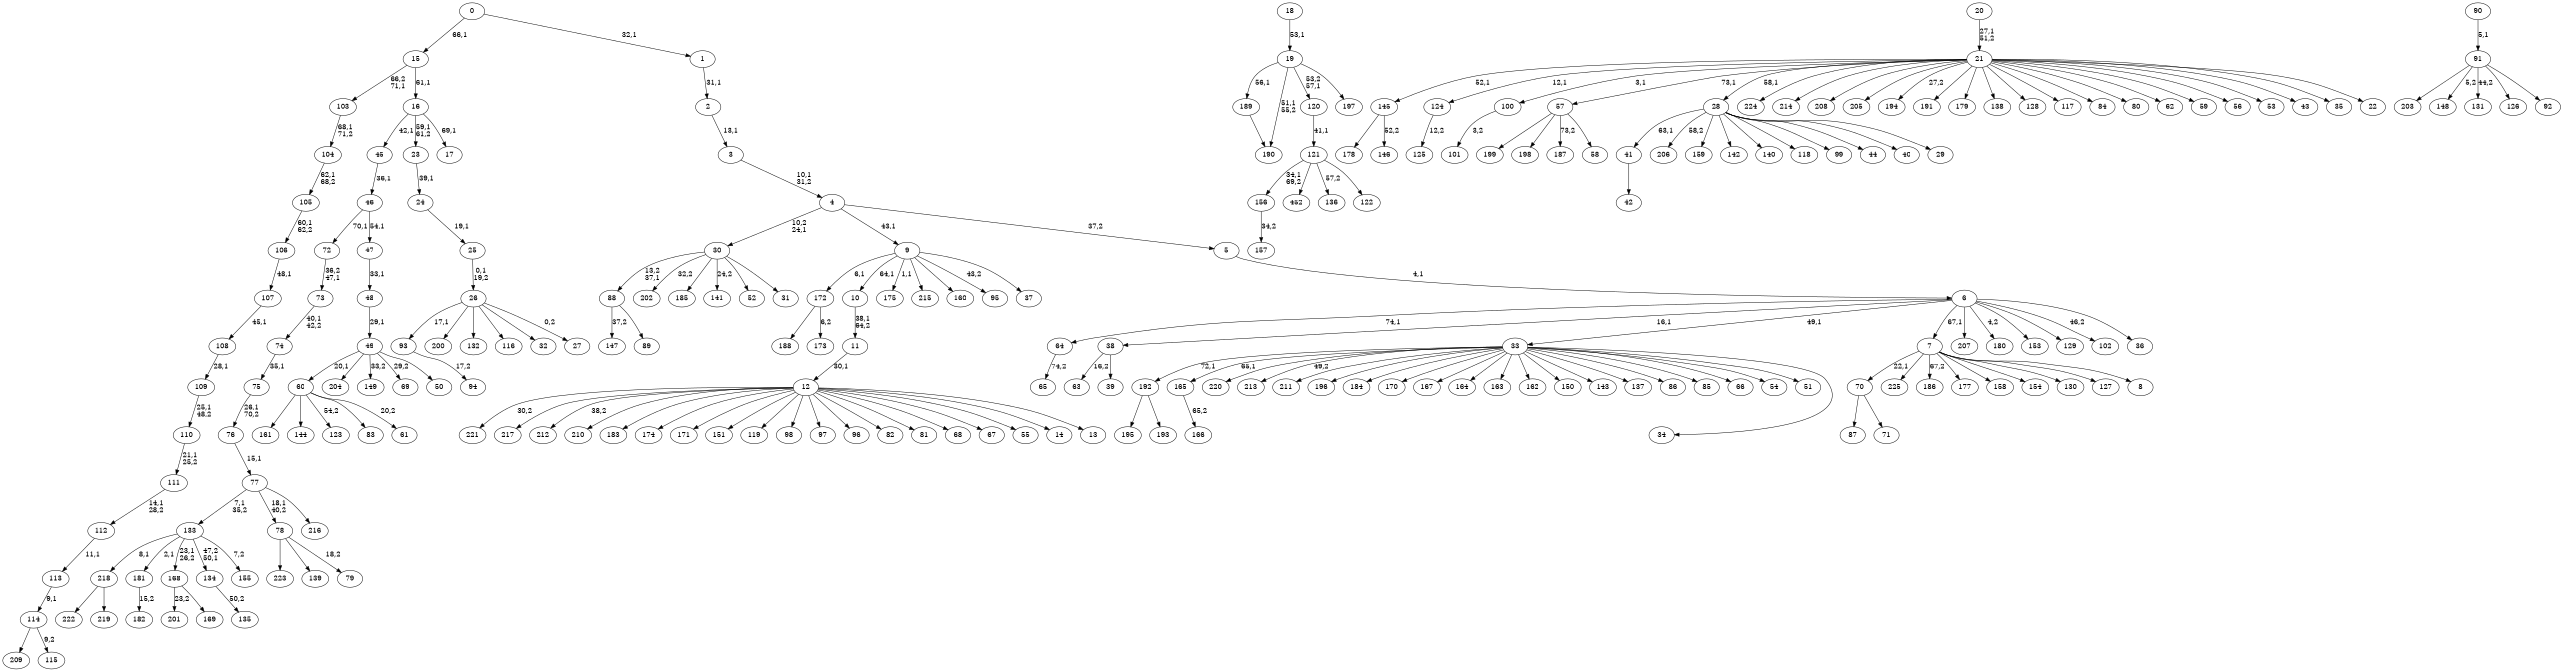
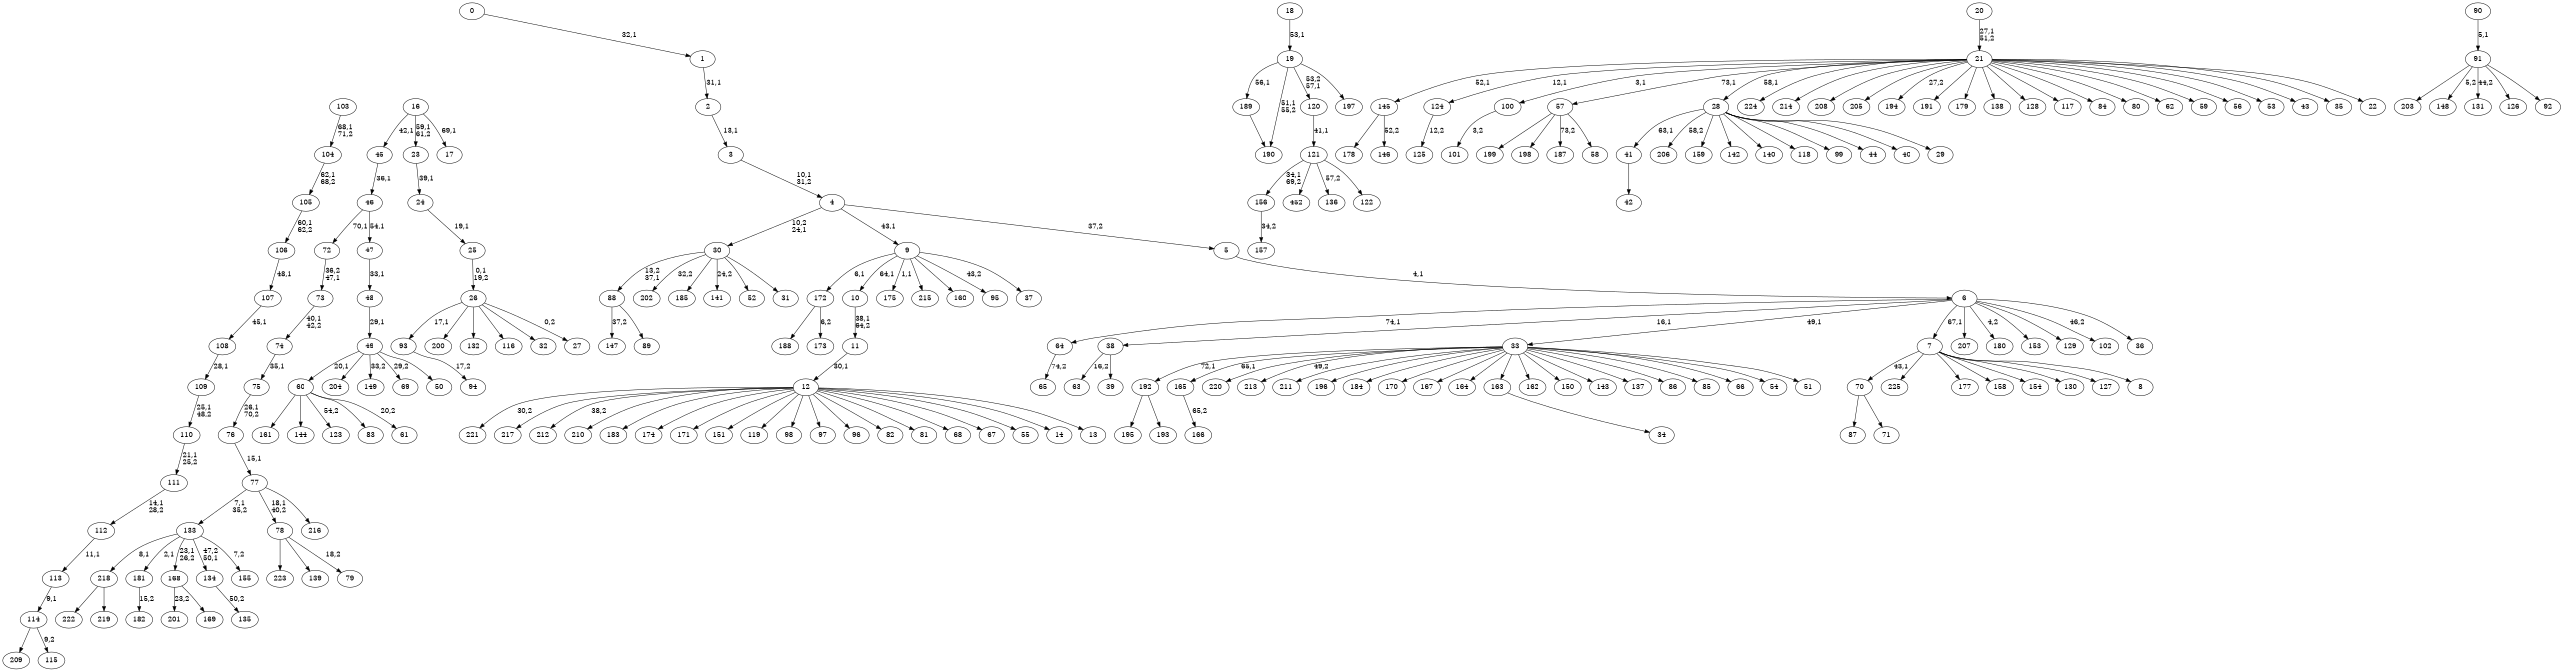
node "15": removed
edge "33" -> "34": now "163" -> "34"
edge "7" -> "70": label "22,1" -> "43,1"
node "186": removed
